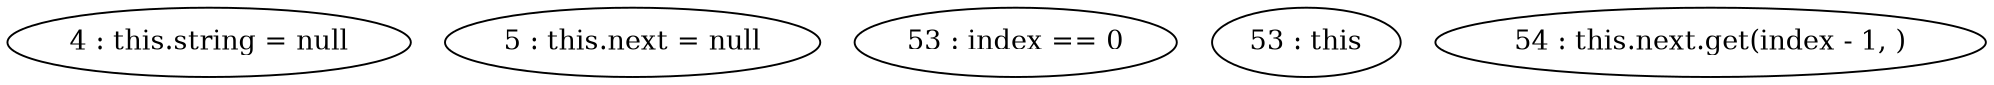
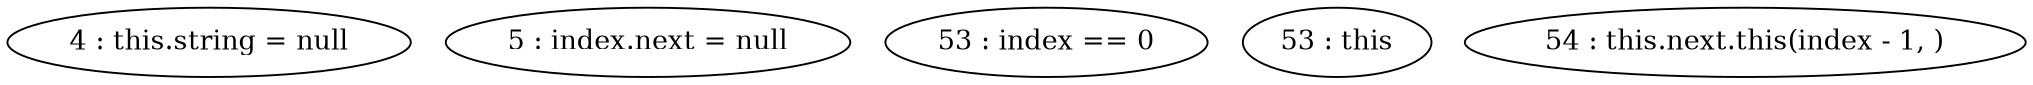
node "5 : this.next = null": label "5 : this.next = null" -> "5 : index.next = null"
node "54 : this.next.get(index - 1, )": label "54 : this.next.get(index - 1, )" -> "54 : this.next.this(index - 1, )"
